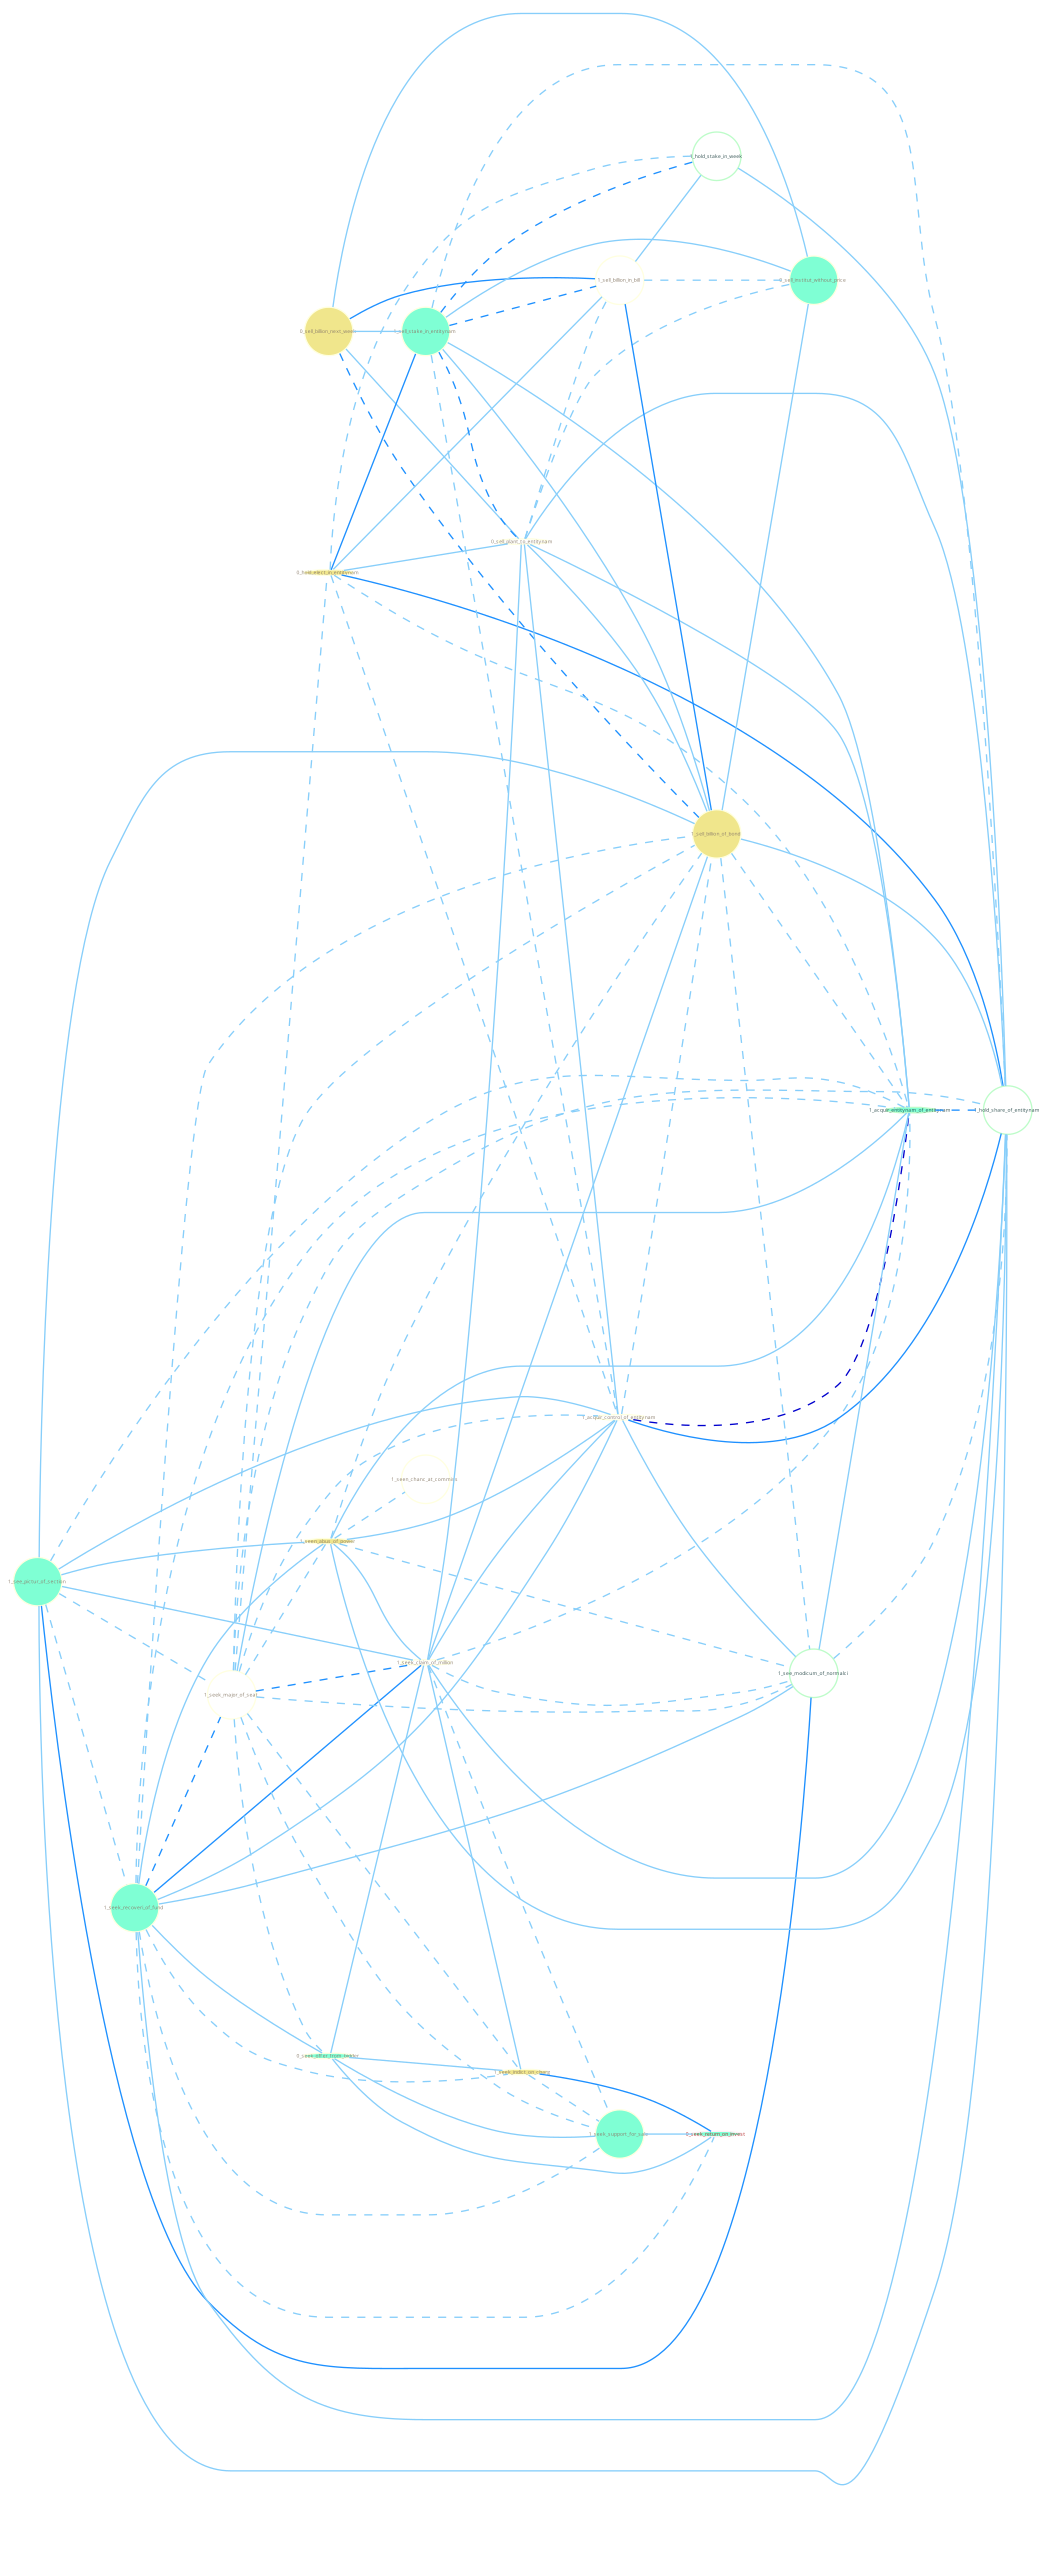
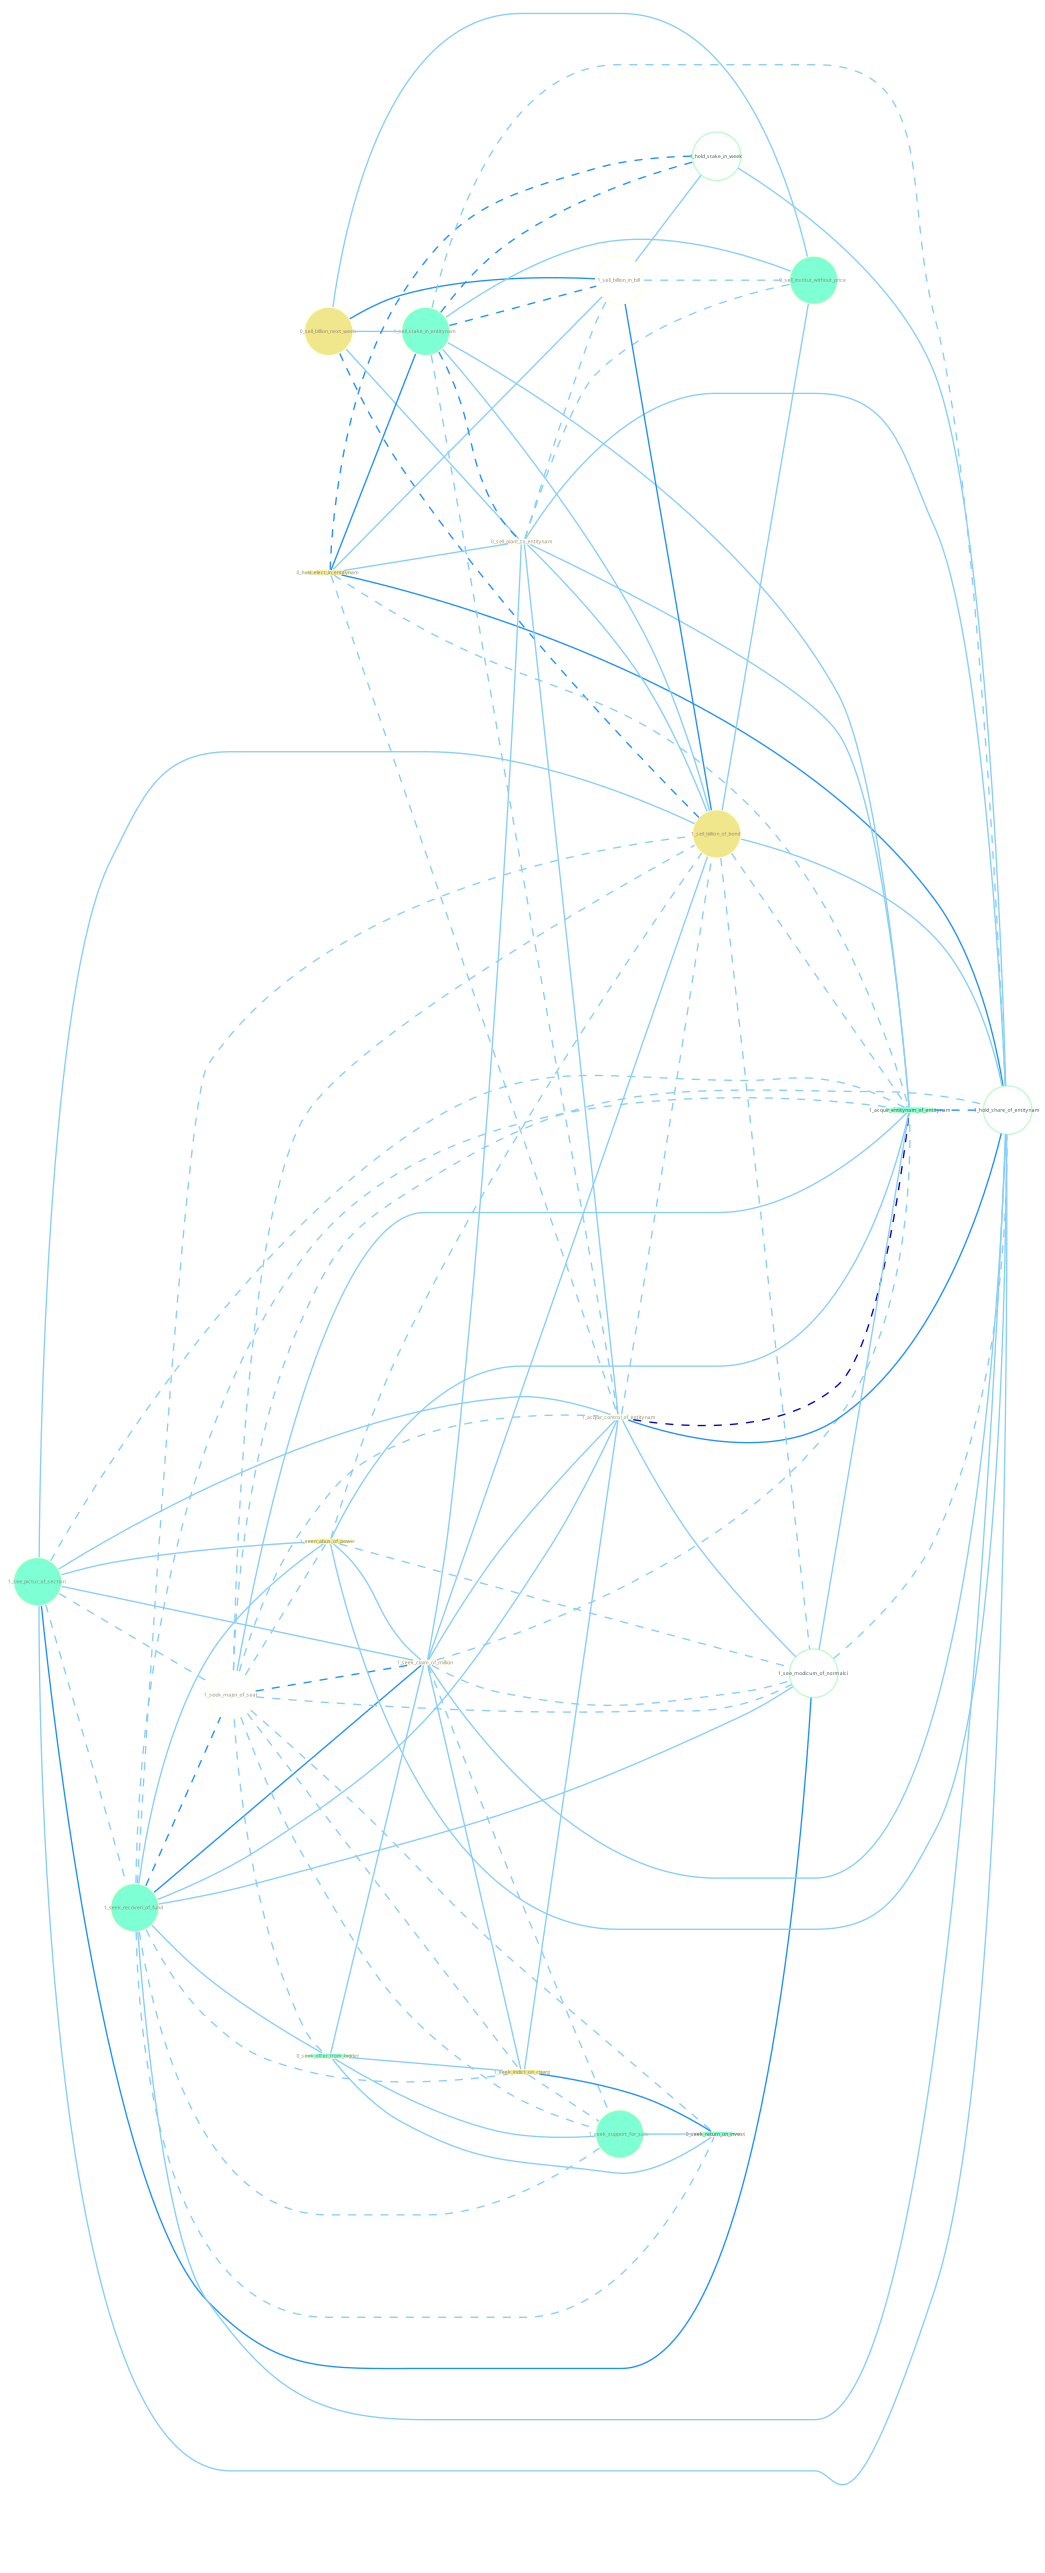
edge "1_hold_stake_in_week" -- "0_hold_elect_in_entitynam": color #87cefa -> #1e90ff
edge "0_hold_elect_in_entitynam" -- "1_seek_major_of_seat": now "0_seek_return_on_invest" -- "1_seek_major_of_seat"
node "1_seen_chanc_at_commiss": removed
edge "1_acquir_control_of_entitynam" -- "1_seen_abus_of_power": now "1_acquir_control_of_entitynam" -- "1_seek_indict_on_charg"
